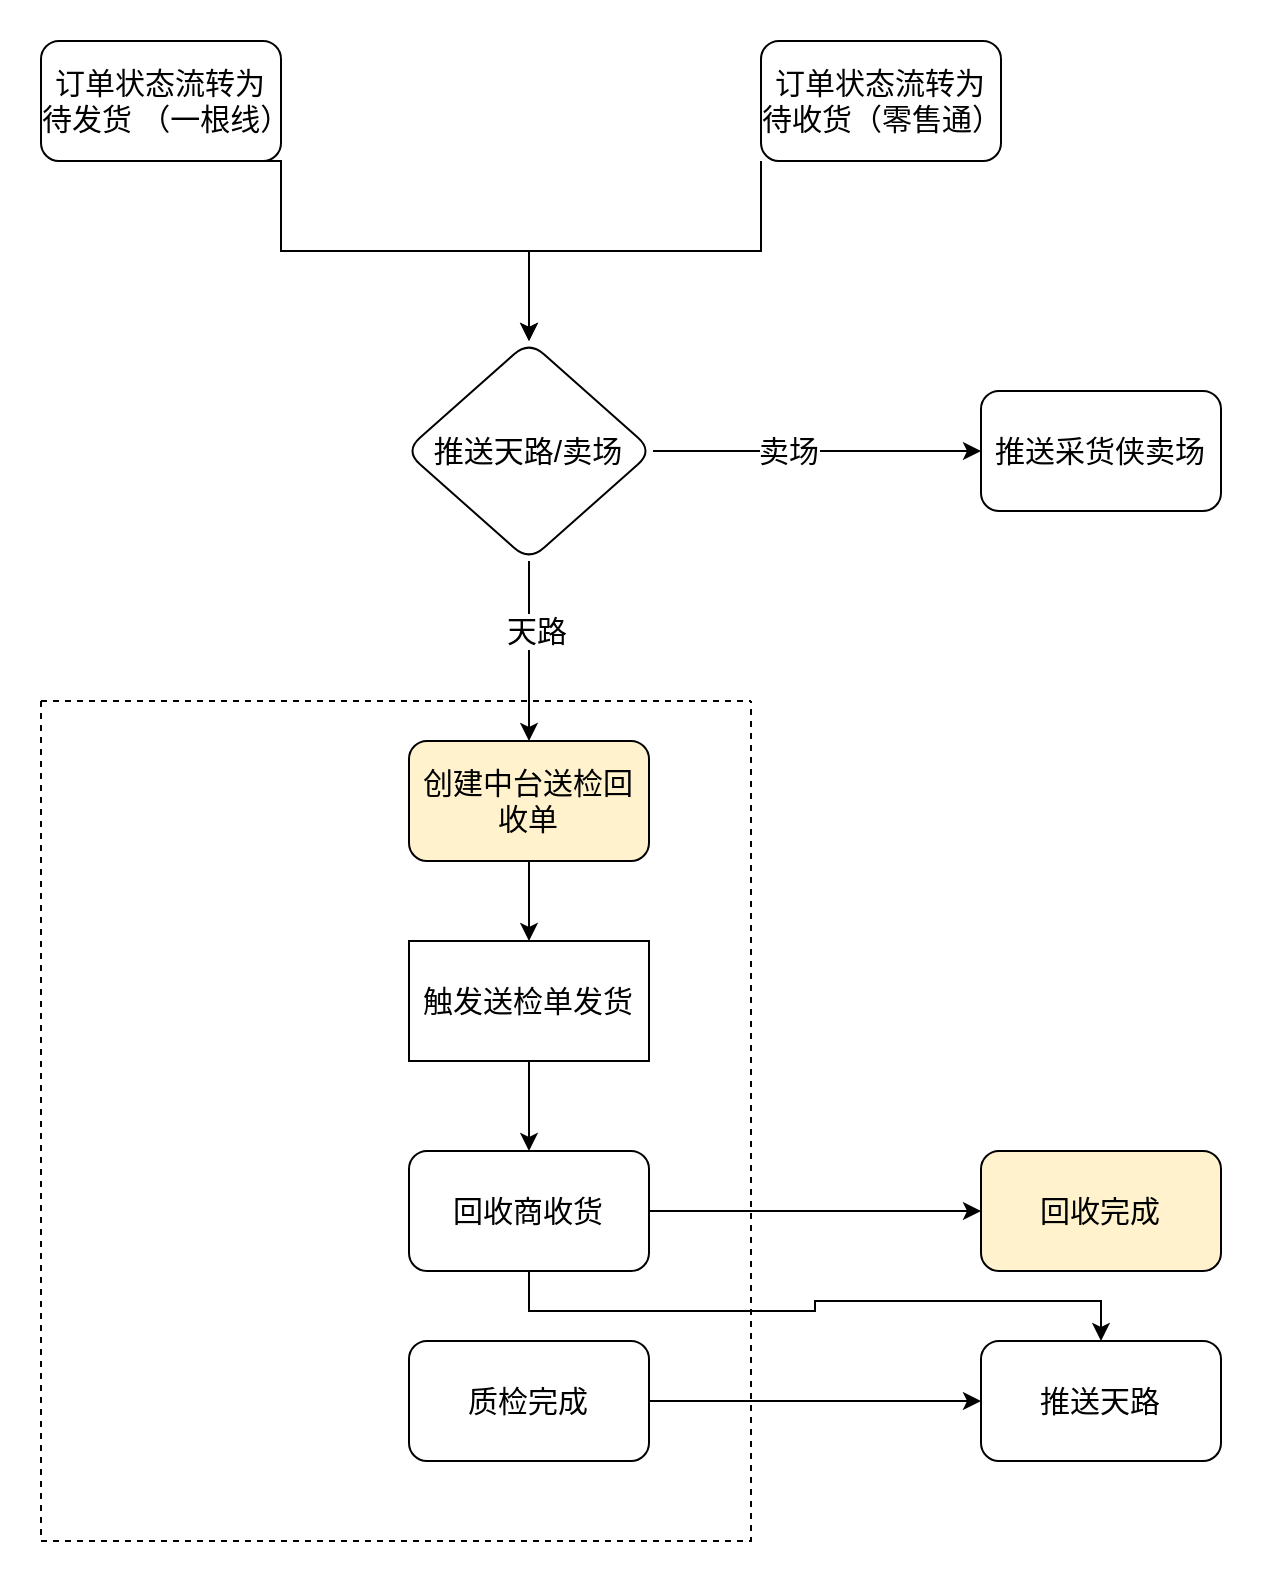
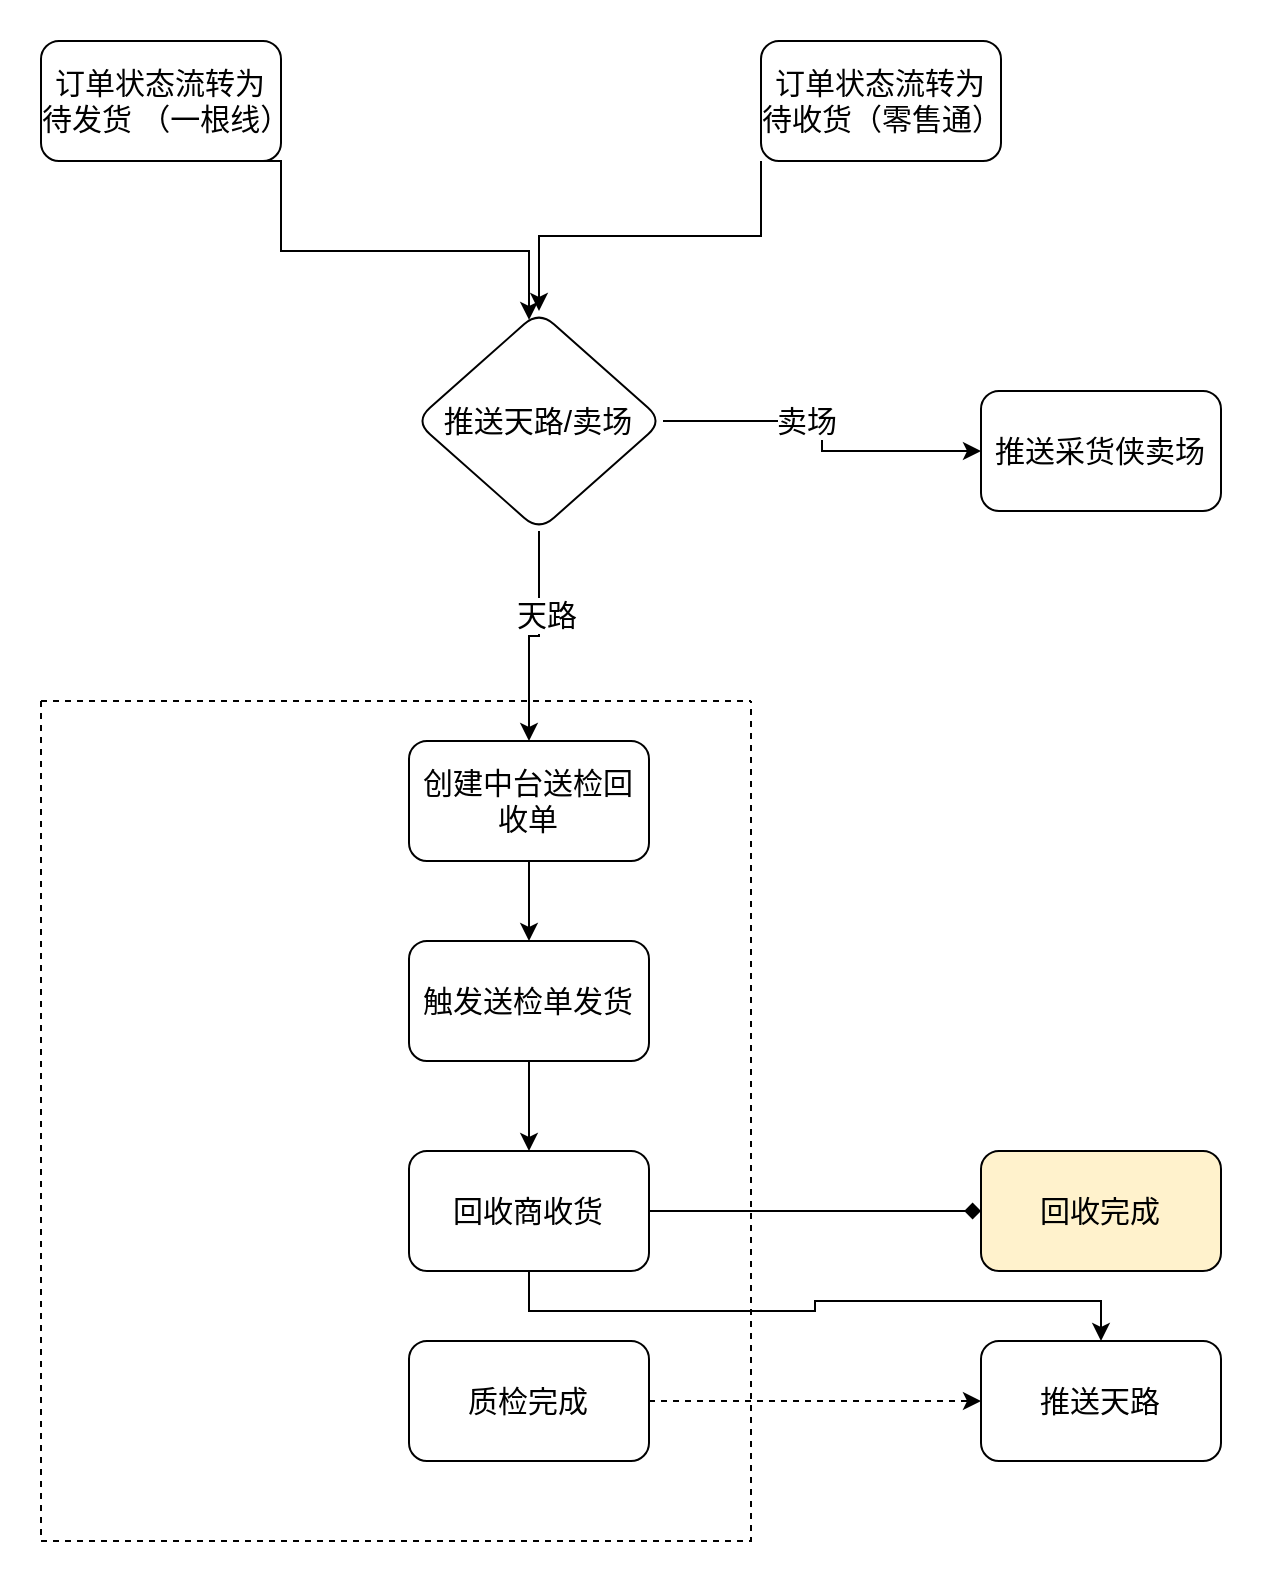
node "推送天路/卖场": moved (529, 451) -> (539, 421)
node "创建中台送检回收单": fillcolor #fff2cc -> #ffffff
node "触发送检单发货": shape rectangle -> rounded rectangle
edge "回收商收货" -> "回收完成": arrowhead classic -> diamond
edge "质检完成" -> "推送天路": style solid -> dashed
